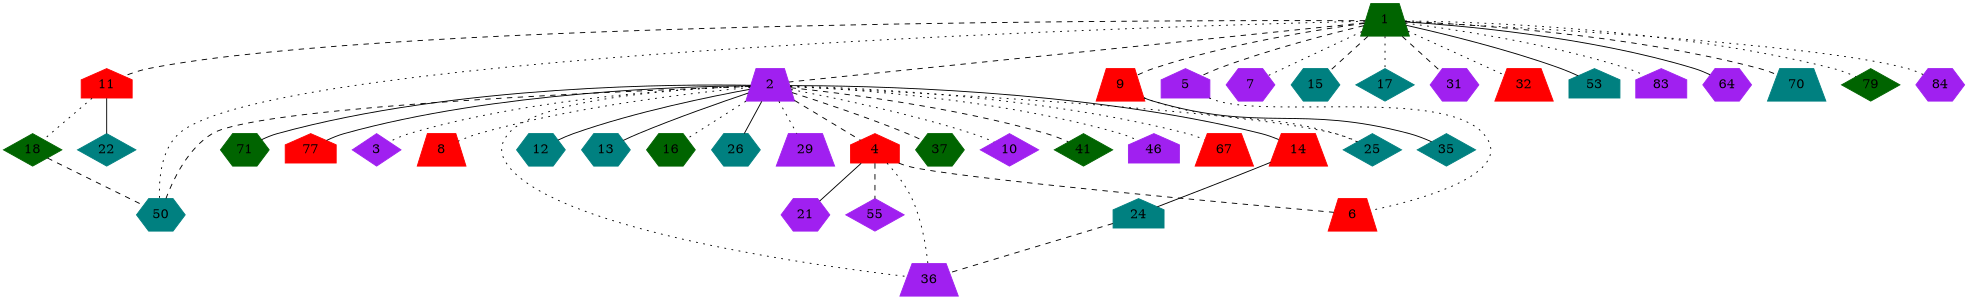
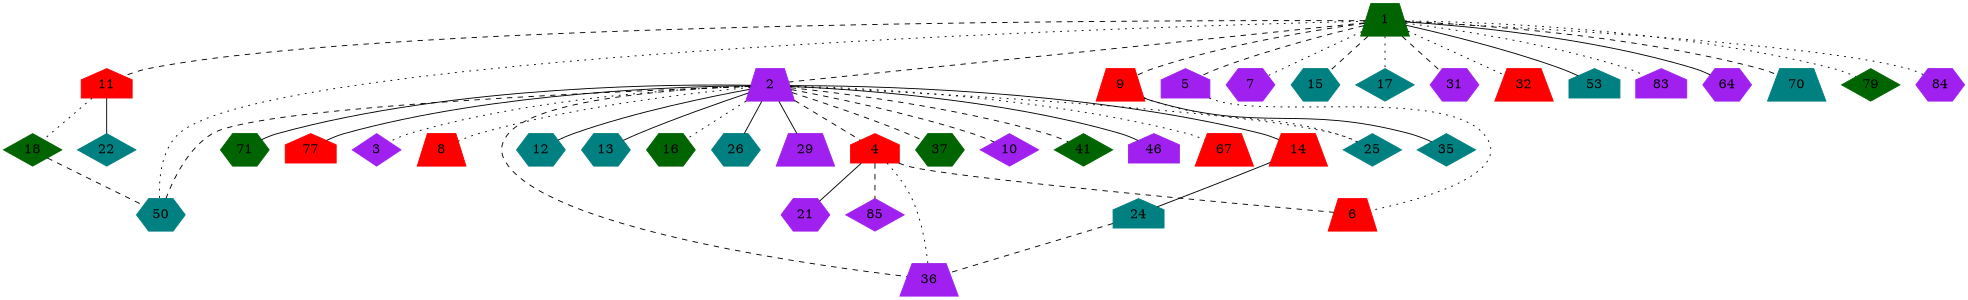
edge "2" -- "46": style dotted -> solid
edge "2" -- "10": style dotted -> dashed
edge "2" -- "29": style dotted -> solid
edge "2" -- "36": style dotted -> dashed
node "55": label "55" -> "85"
